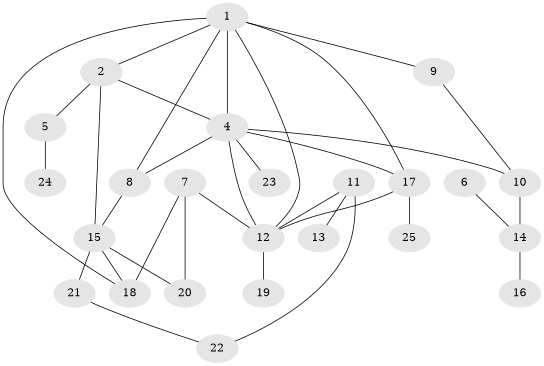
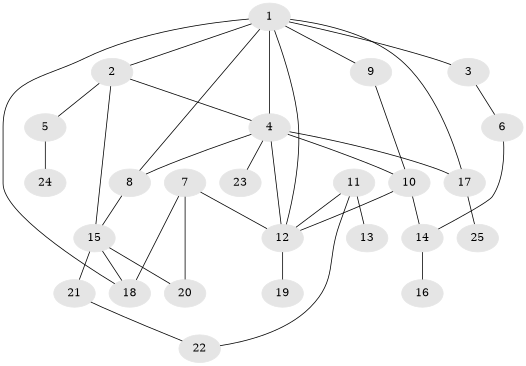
node "3": added
edge "17" -- "12": now "10" -- "12"
